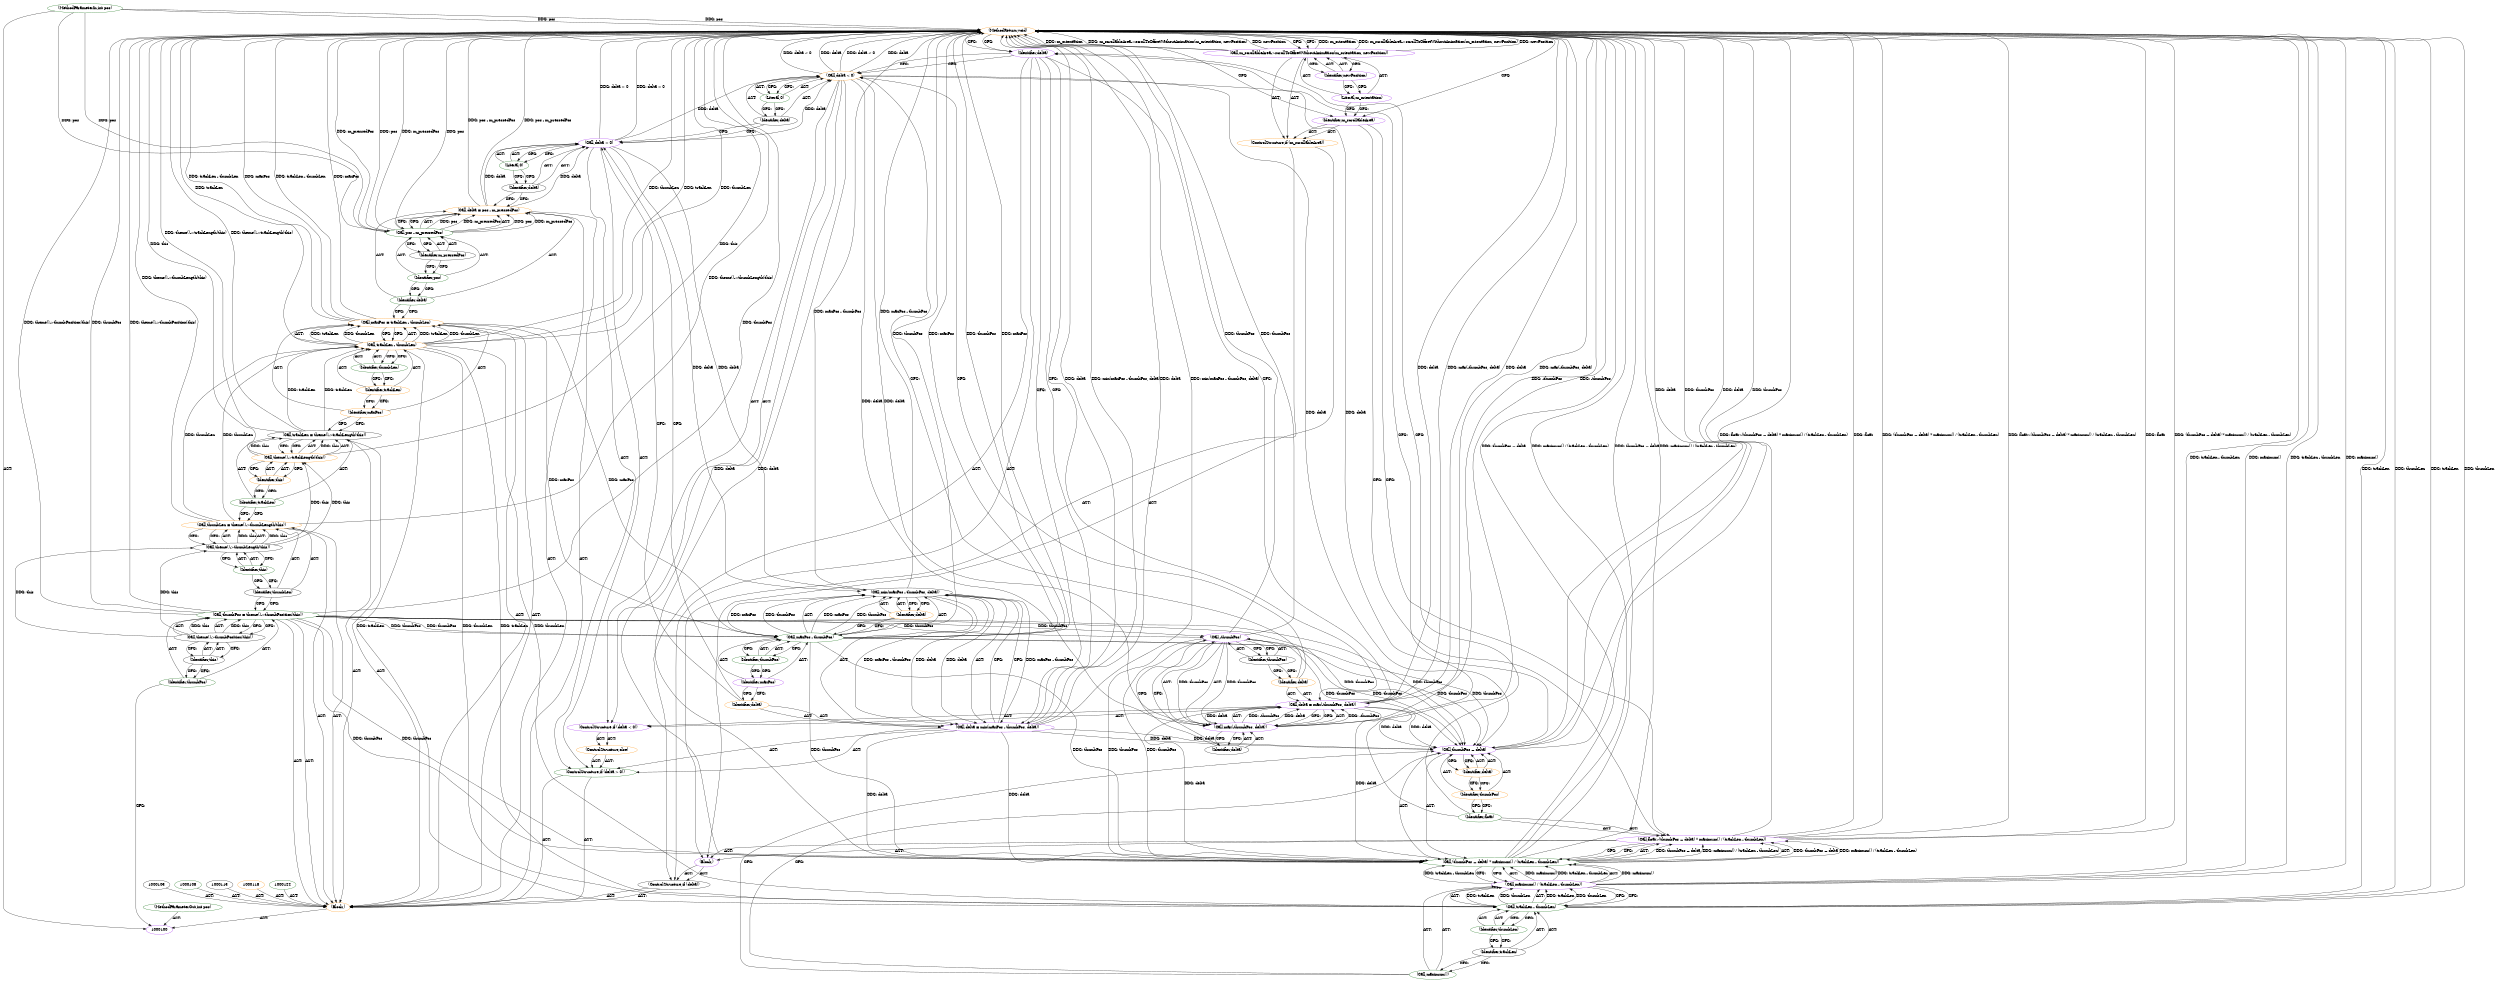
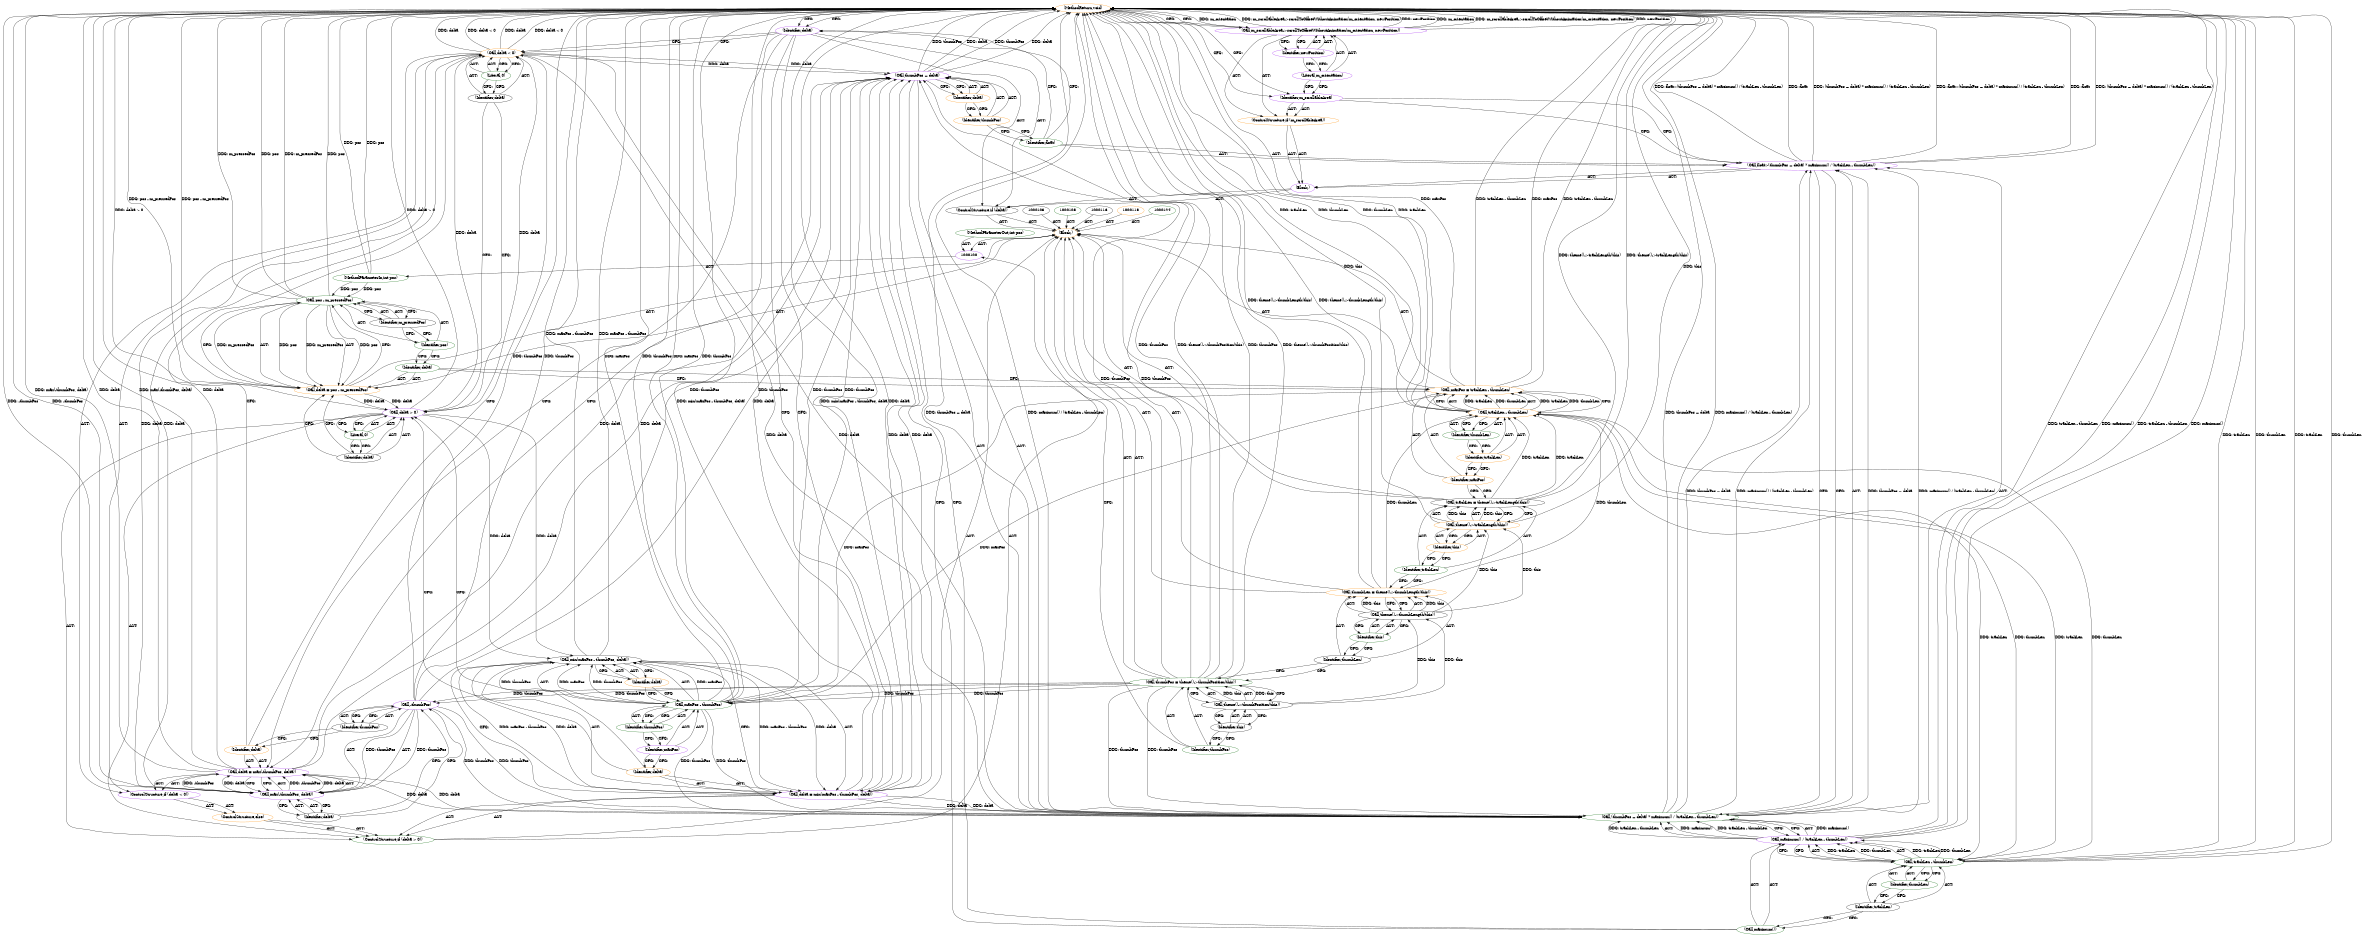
edge "(MethodParameterIn,int pos)" -> "1000100": reversed
